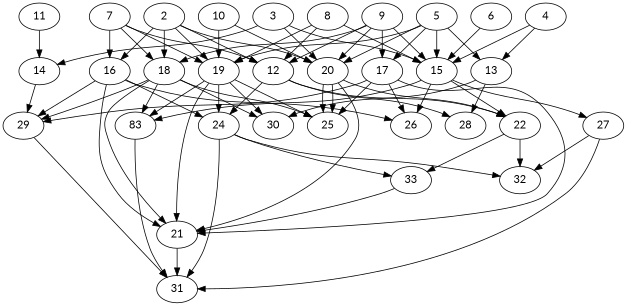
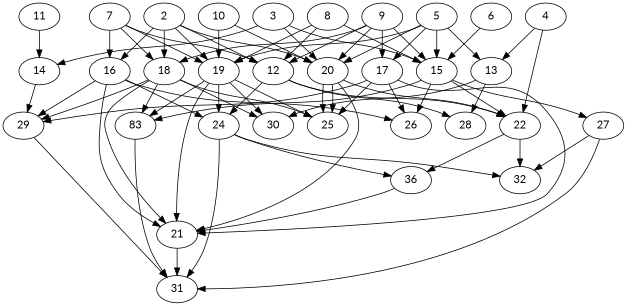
edge "4" -> "15": now "4" -> "22"
node "33": label "33" -> "36"
